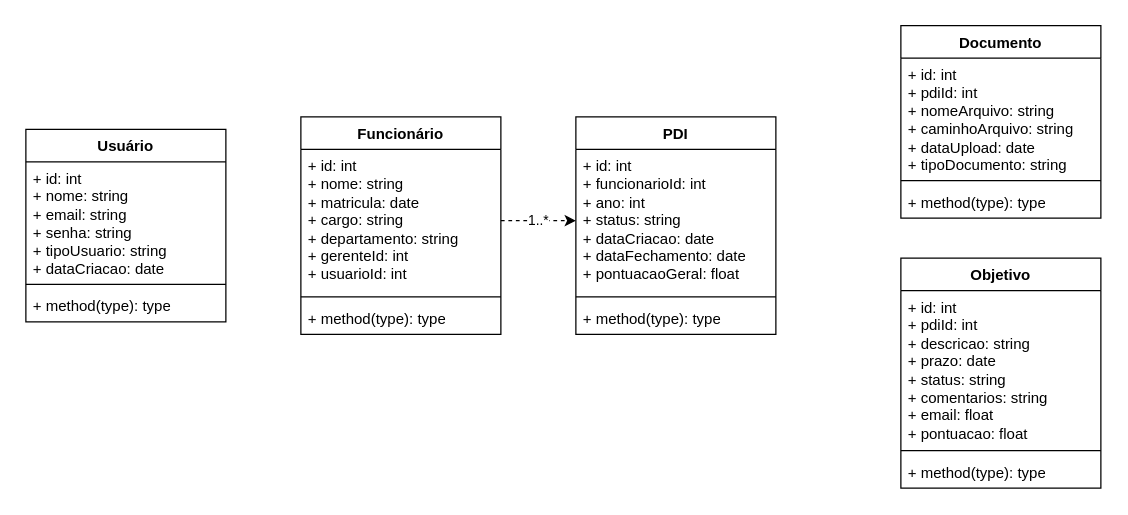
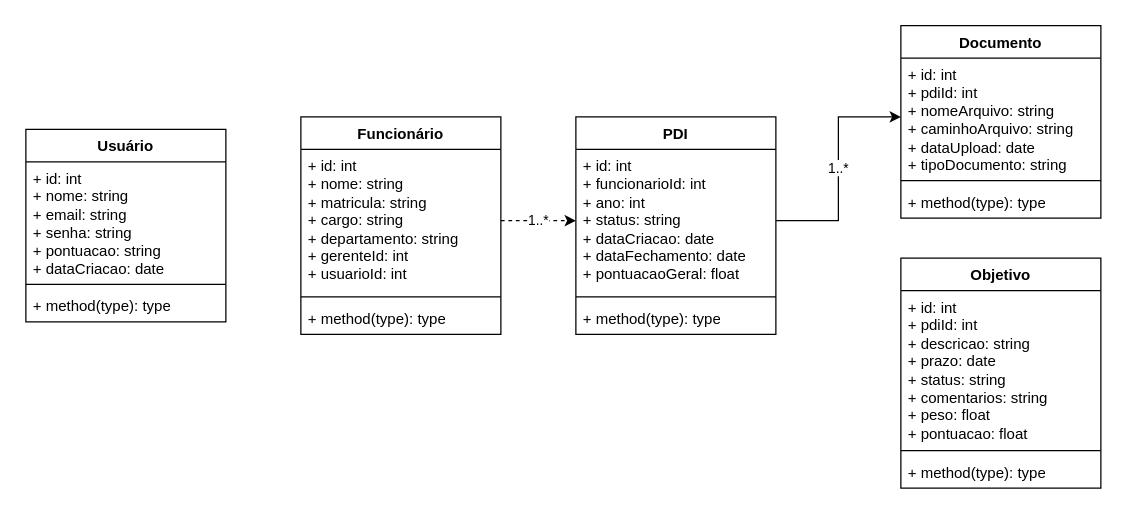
node "+ id: int + nome: string + matricula: date + cargo: string + departamento: string + gerenteId: int + usuarioId: int": label "+ id: int + nome: string + matricula: date + cargo: string + departamento: string + gerenteId: int + usuarioId: int" -> "+ id: int + nome: string + matricula: string + cargo: string + departamento: string + gerenteId: int + usuarioId: int"
edge "+ id: int + funcionarioId: int + ano: int + status: string + dataCriacao: date + dataFechamento: date + pontuacaoGeral: float" -> "+ id: int + pdiId: int + nomeArquivo: string + caminhoArquivo: string + dataUpload: date + tipoDocumento: string": added, label "1..*"
node "+ id: int + nome: string + email: string + senha: string + tipoUsuario: string + dataCriacao: date": label "+ id: int + nome: string + email: string + senha: string + tipoUsuario: string + dataCriacao: date" -> "+ id: int + nome: string + email: string + senha: string + pontuacao: string + dataCriacao: date"
node "+ id: int + pdiId: int + descricao: string + prazo: date + status: string + comentarios: string + email: float + pontuacao: float": label "+ id: int + pdiId: int + descricao: string + prazo: date + status: string + comentarios: string + email: float + pontuacao: float" -> "+ id: int + pdiId: int + descricao: string + prazo: date + status: string + comentarios: string + peso: float + pontuacao: float"
